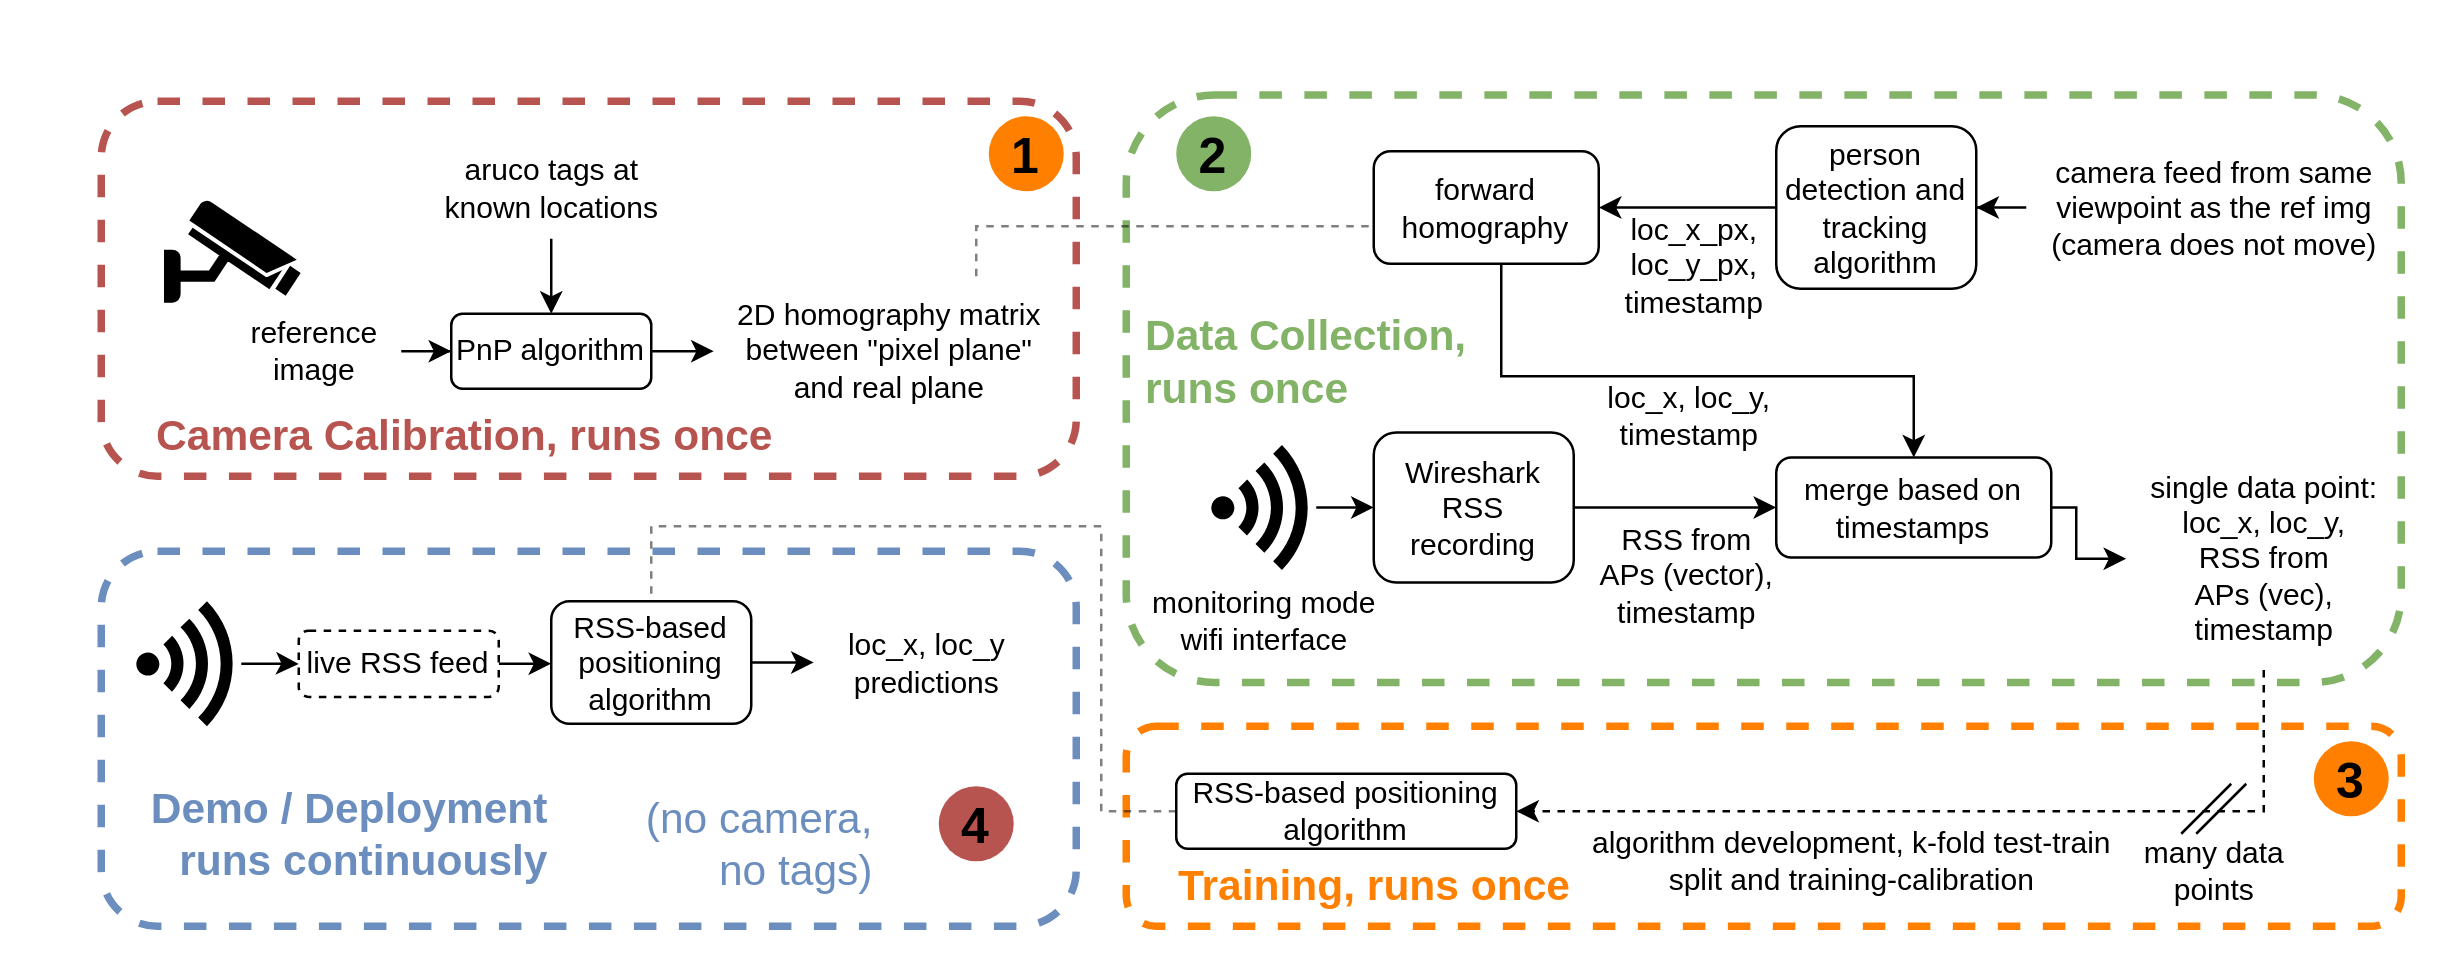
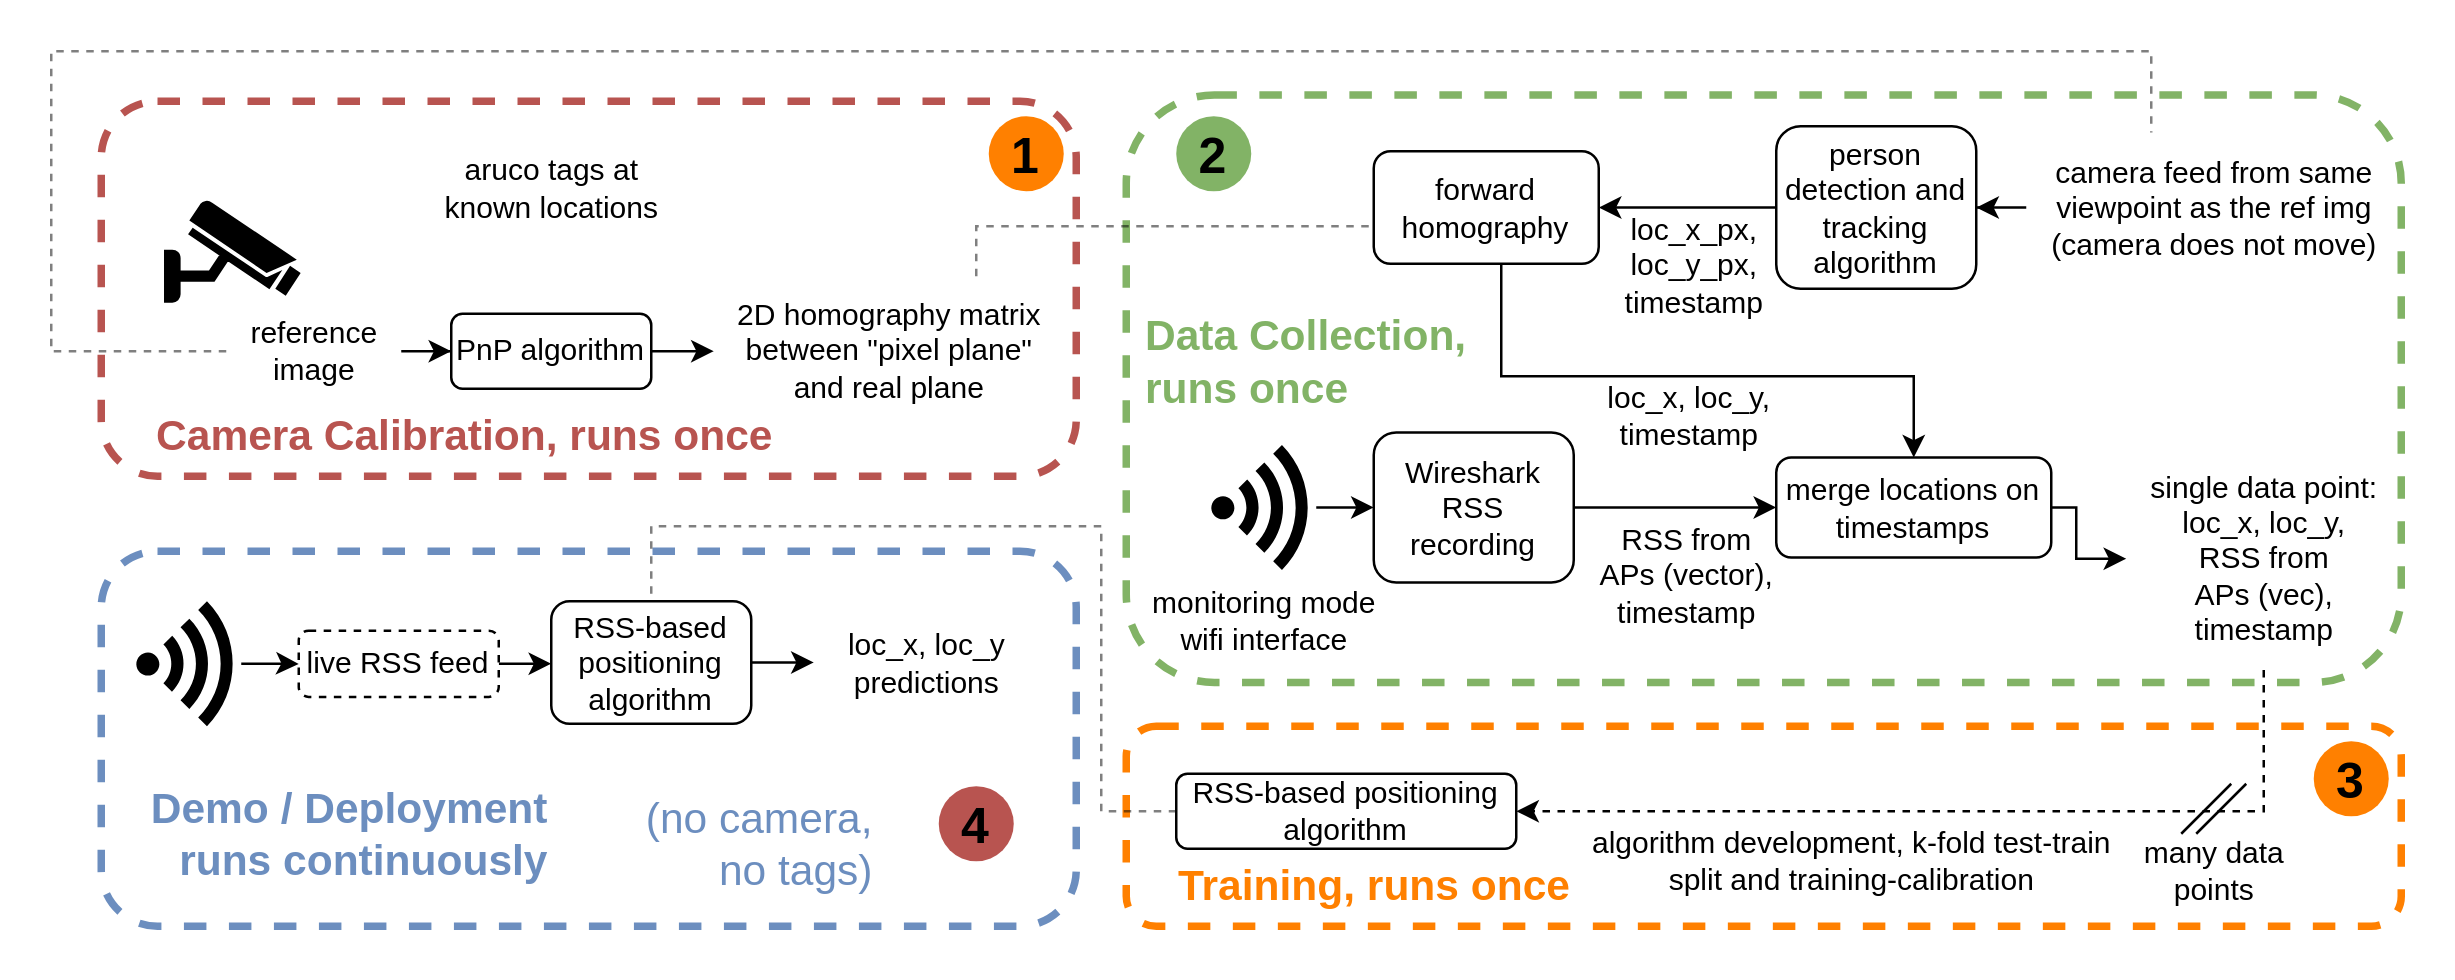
edge "camera feed from same viewpoint as the ref img (camera does not move)" -- "reference image": added
edge "aruco tags at known locations" -> "PnP algorithm": removed
node "merge based on timestamps": label "merge based on timestamps" -> "merge locations on timestamps"
